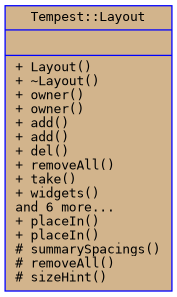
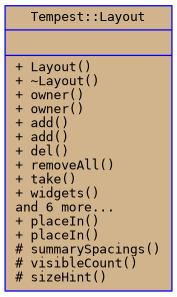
node "Tempest::Layout": text "# removeAll()" -> "# visibleCount()"
